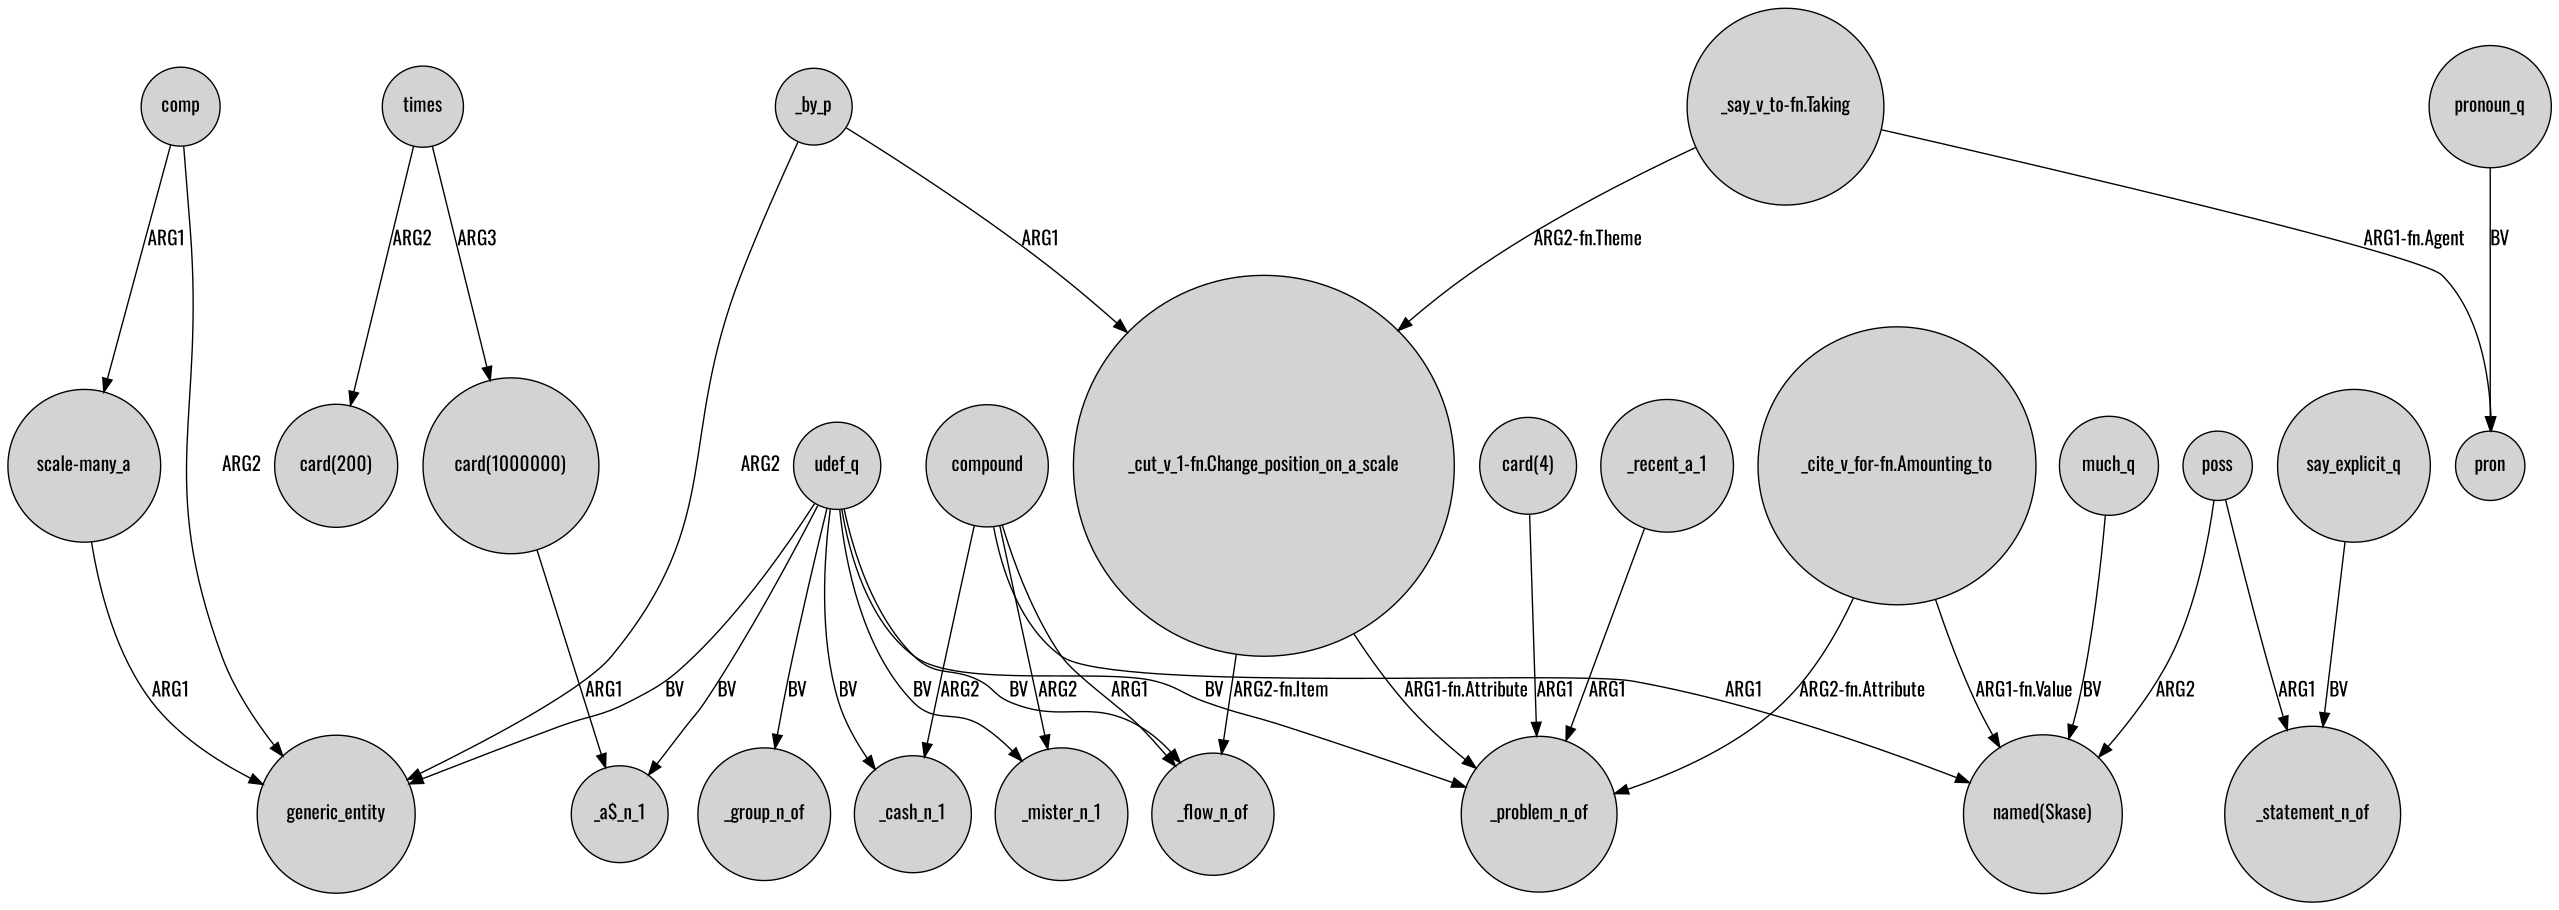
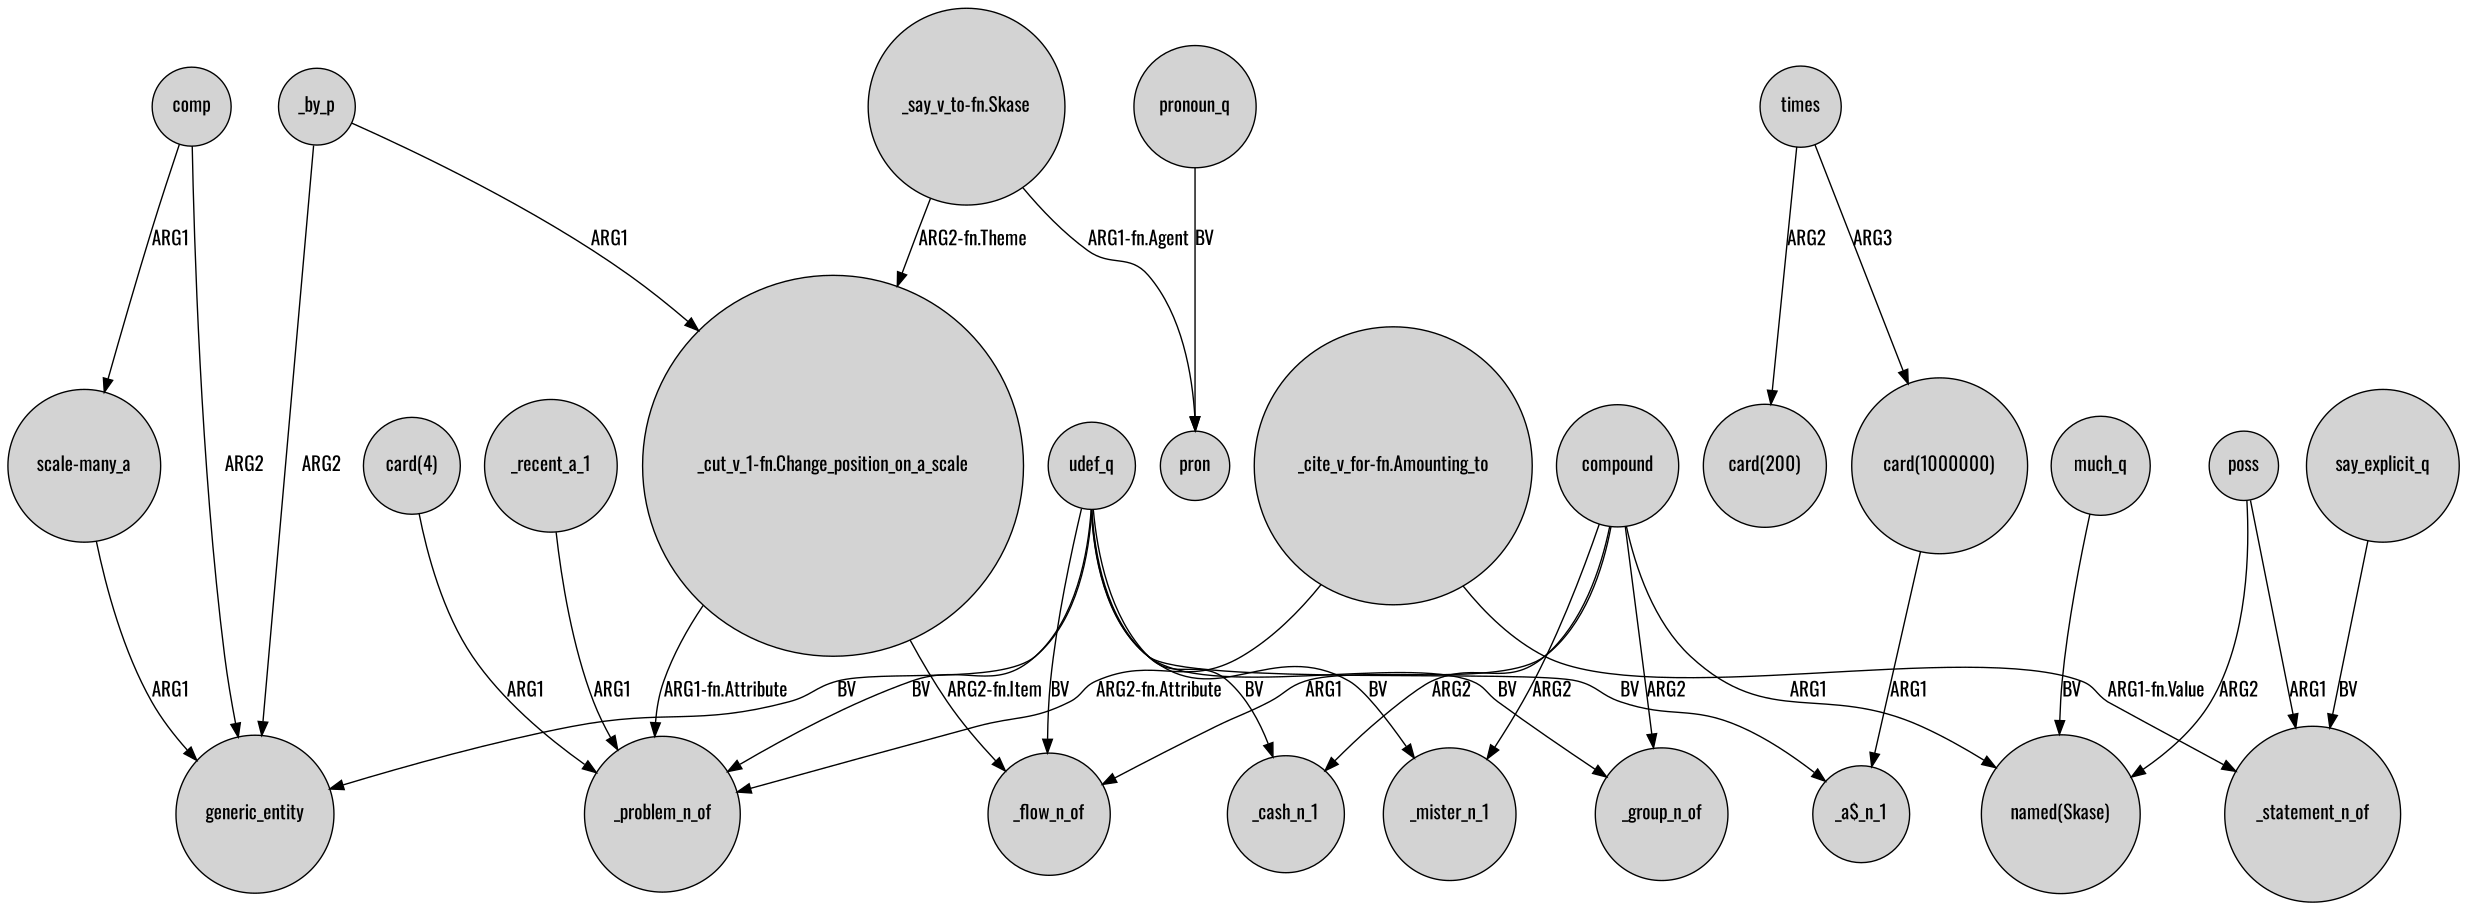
node "_say_v_to-fn.Taking": label "_say_v_to-fn.Taking" -> "_say_v_to-fn.Skase"
edge "compound" -> "_group_n_of": added, label "ARG2"
edge "_cite_v_for-fn.Amounting_to" -> "named(Skase)": now "_cite_v_for-fn.Amounting_to" -> "_statement_n_of"
